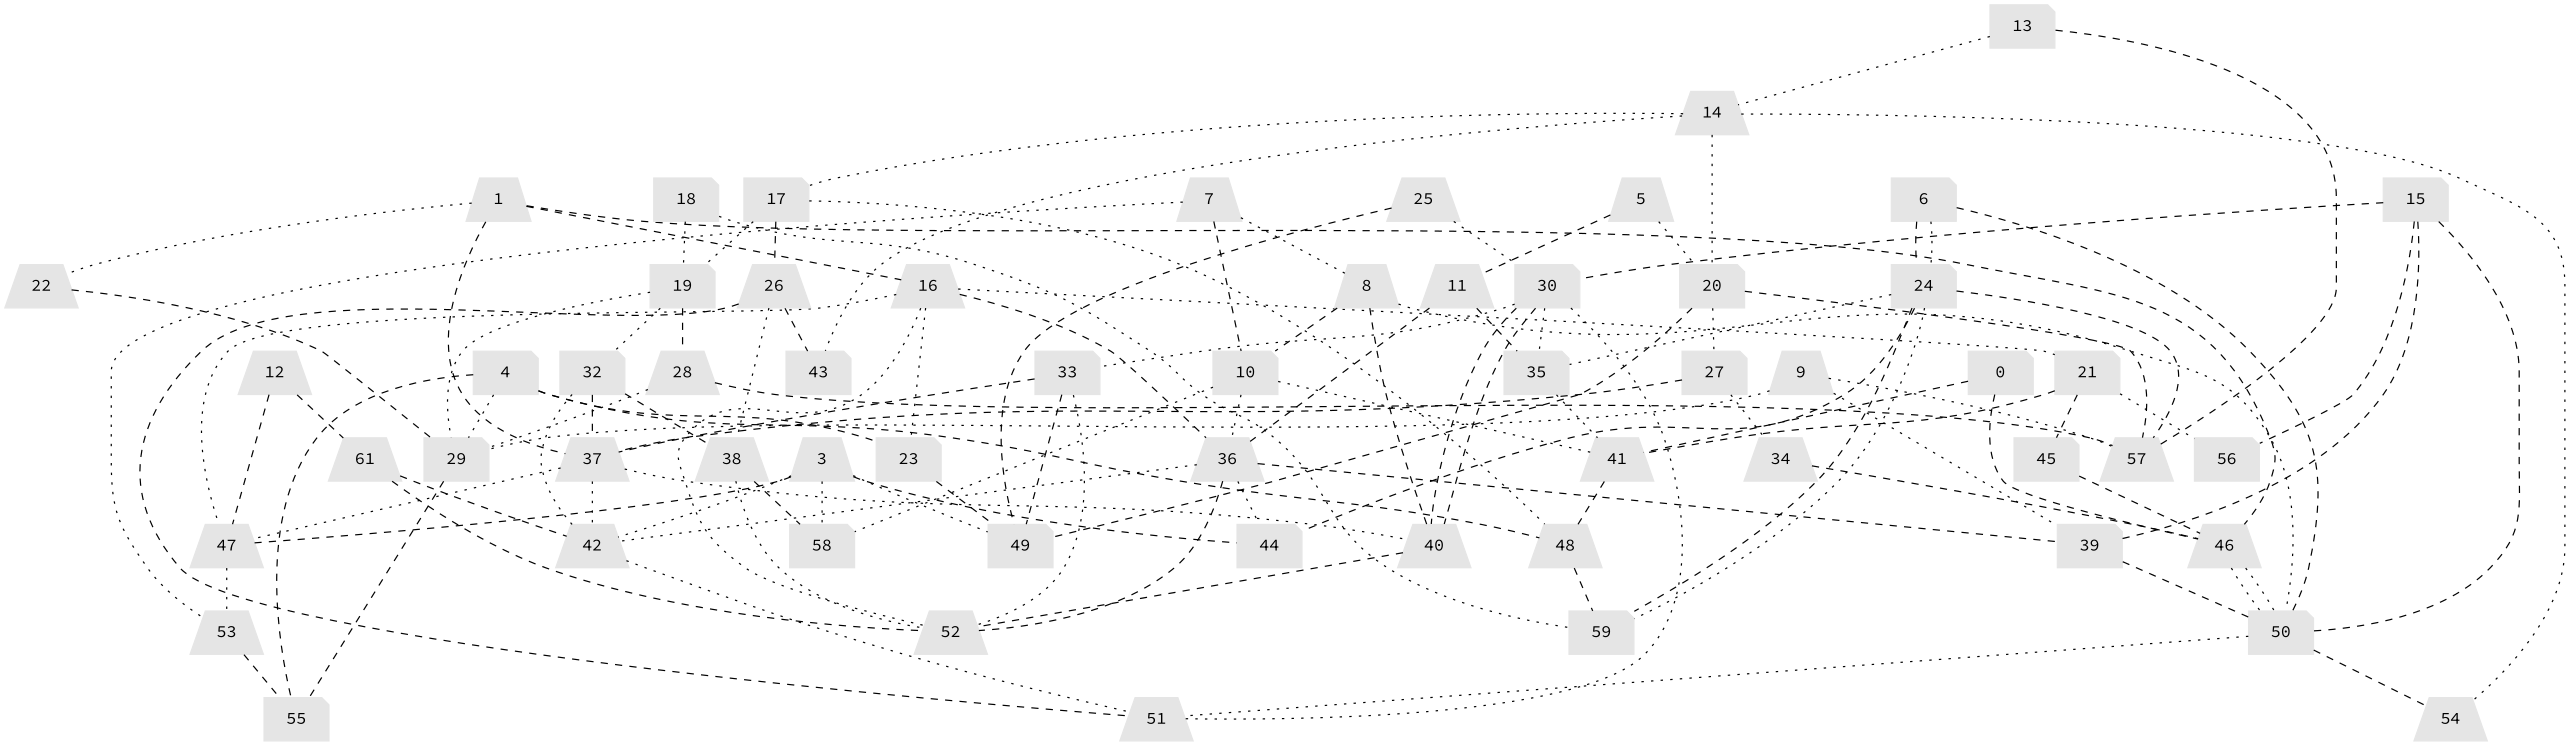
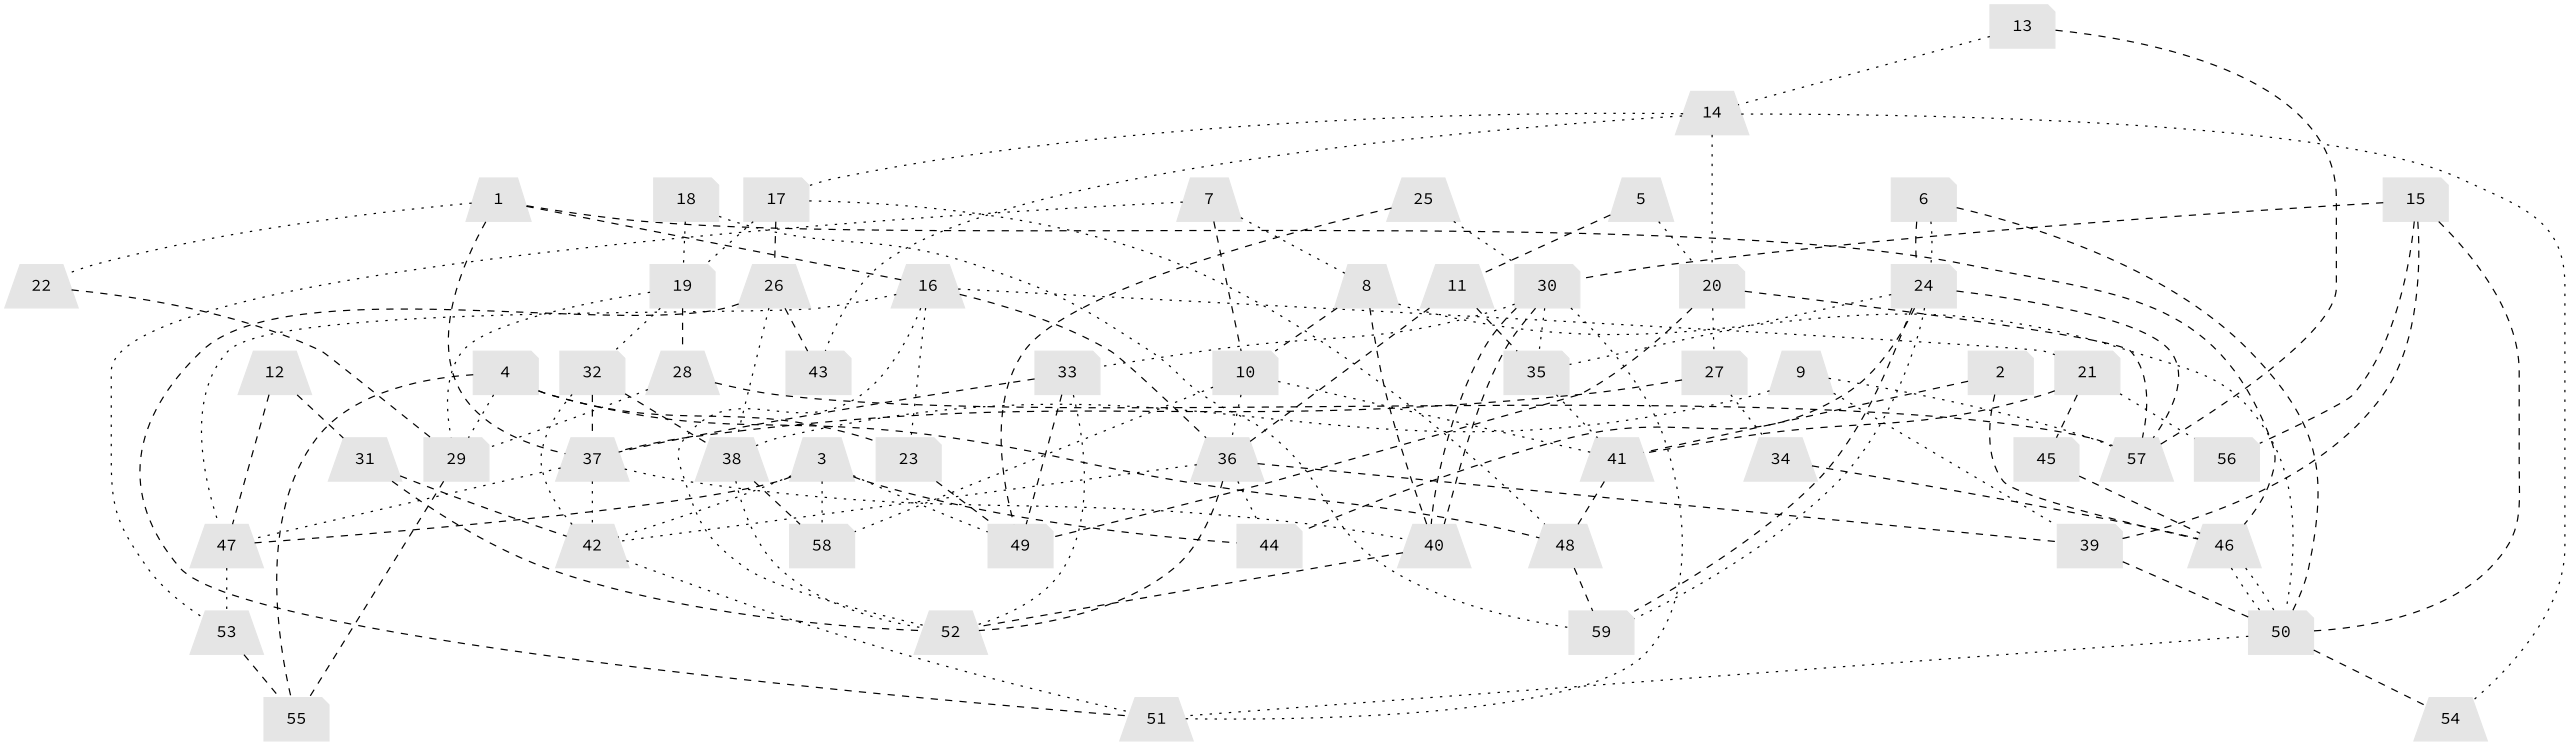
node "0": label "0" -> "2"
edge "9" -- "29": now "9" -- "38"
node "61": label "61" -> "31"
